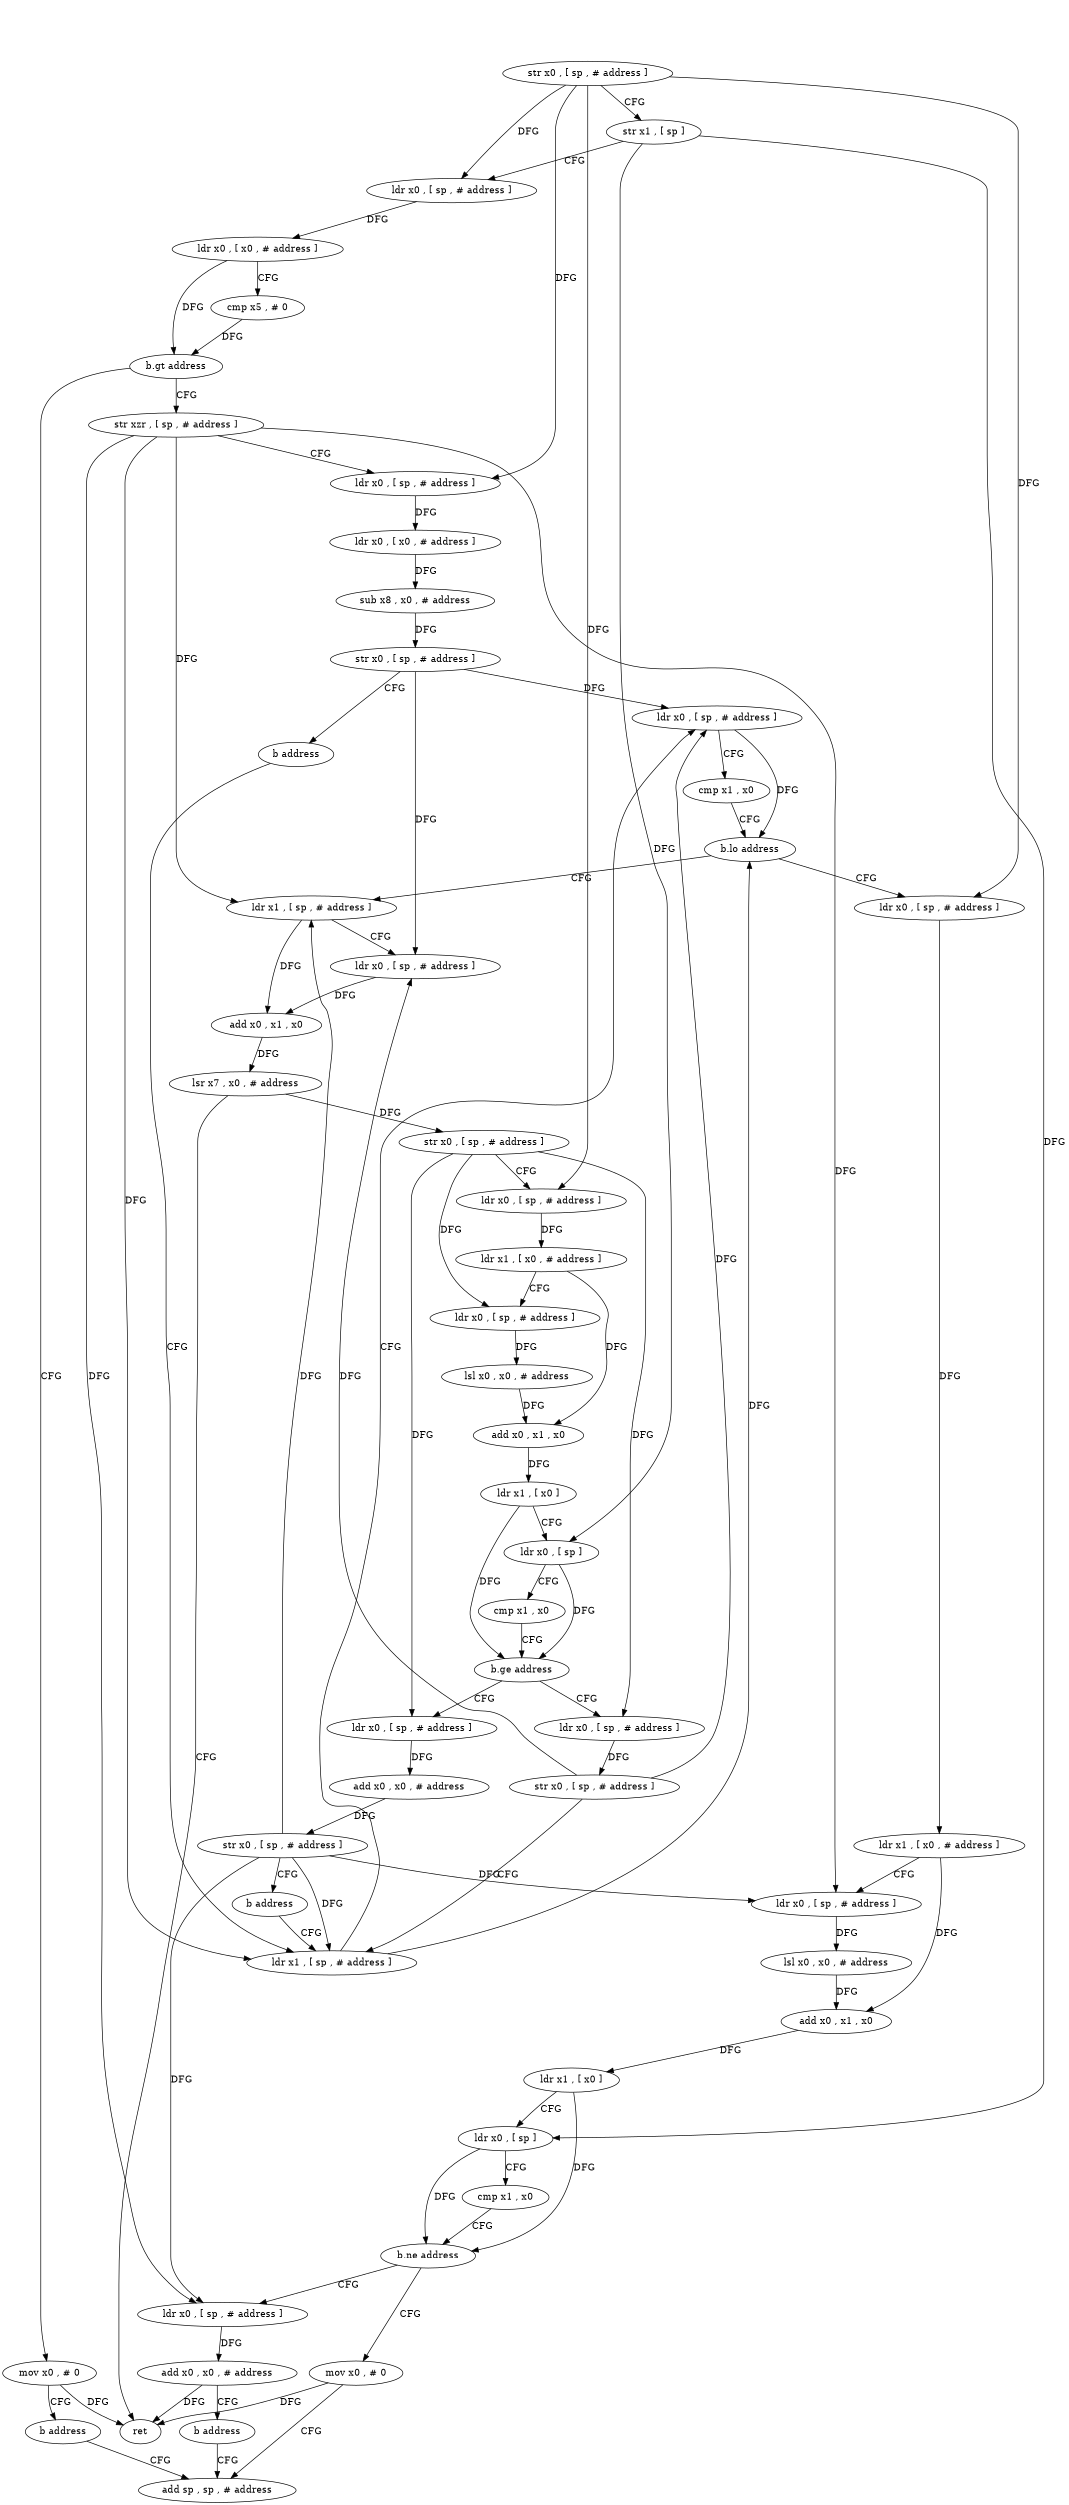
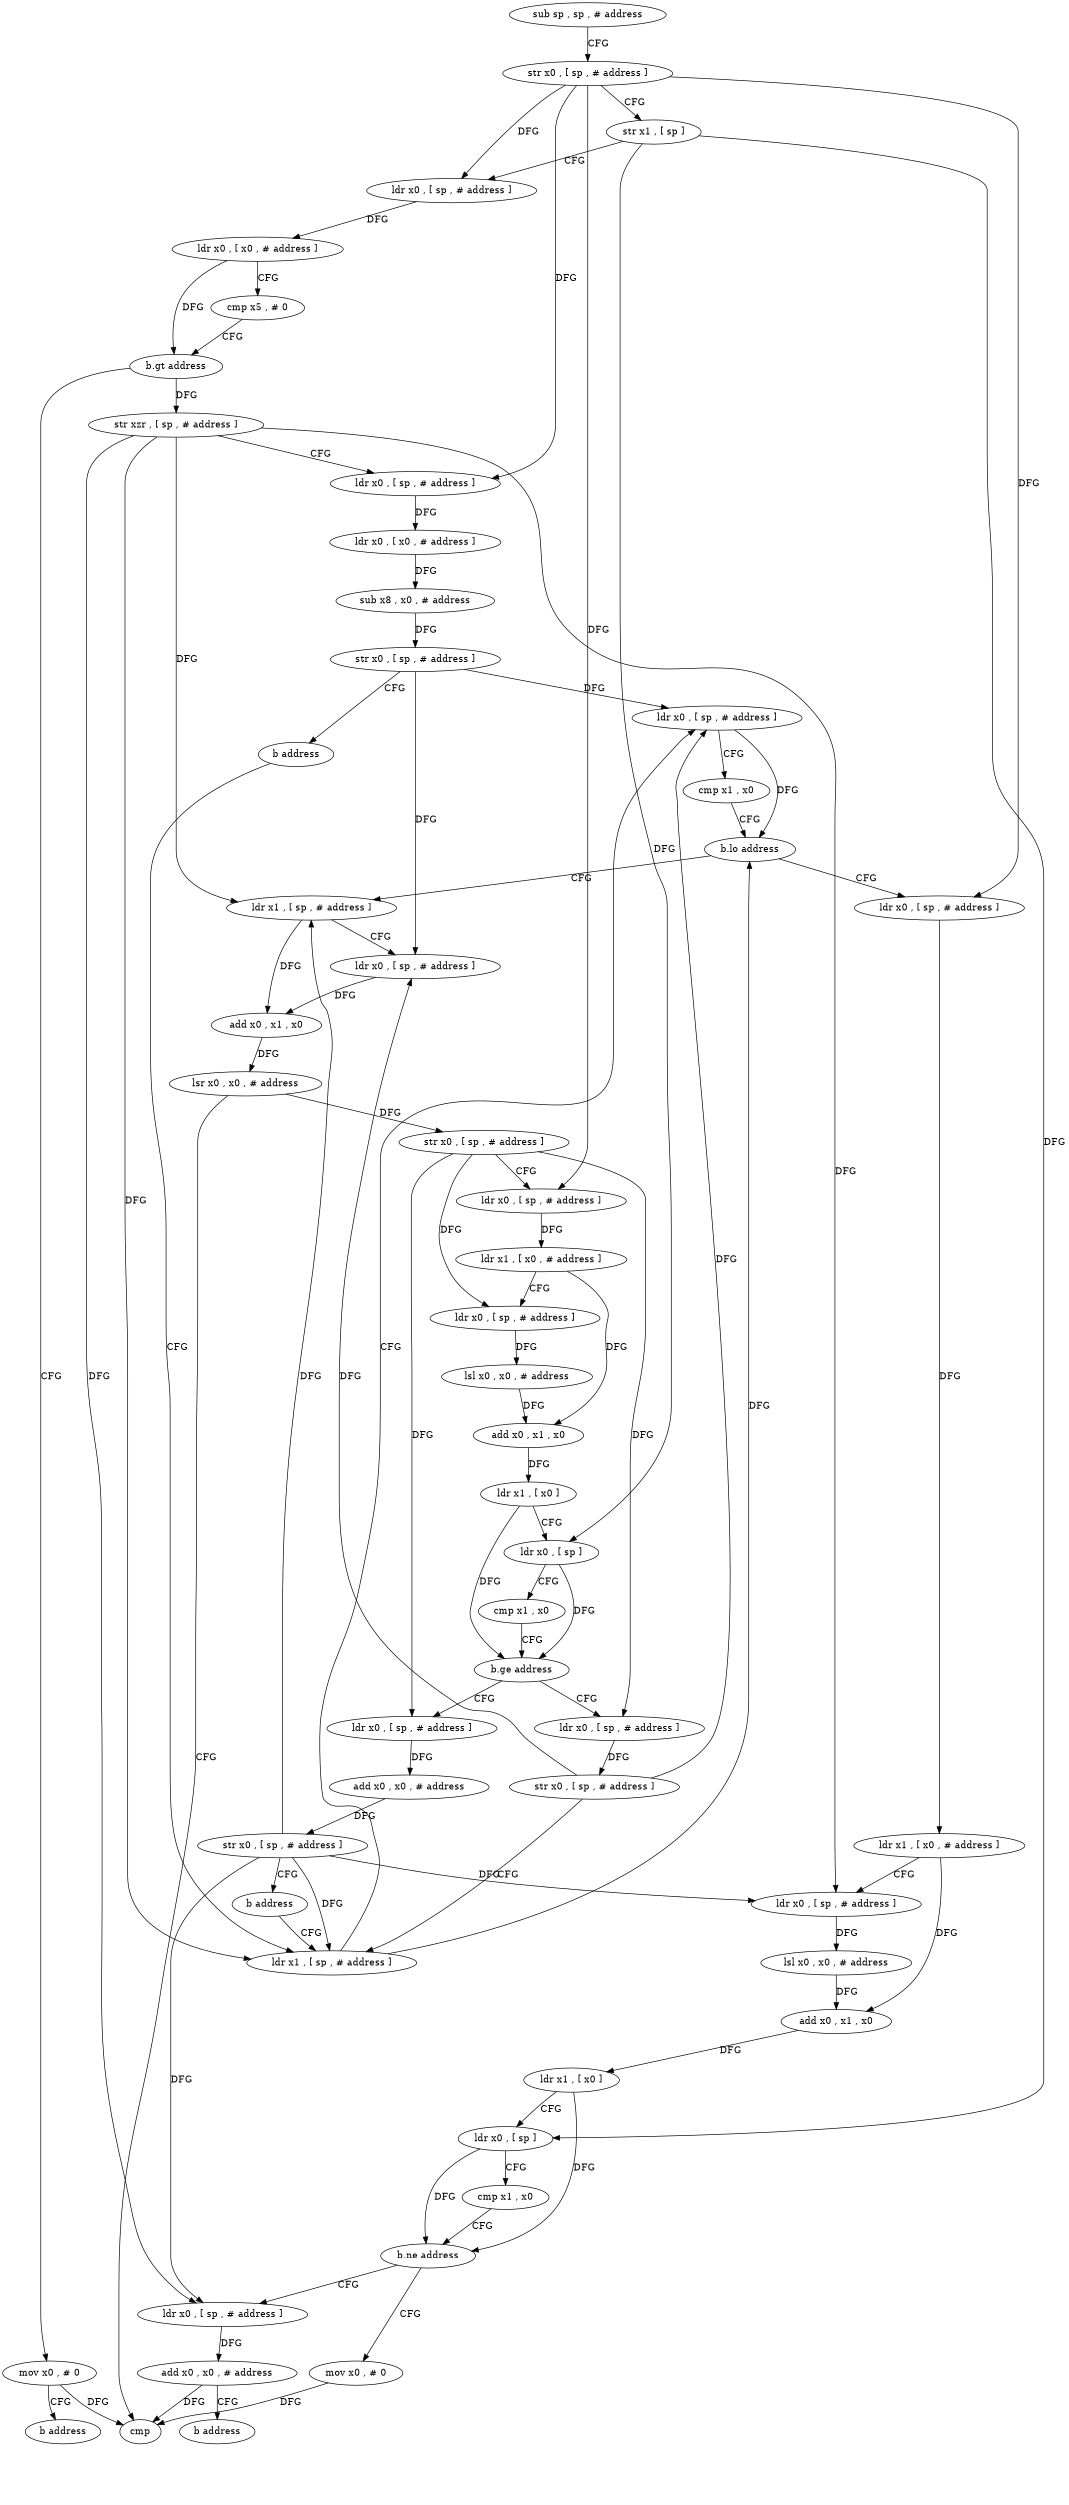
node "sub sp , sp , # address": added
edge "cmp x5 , # 0" -> "b.gt address": label "DFG" -> "CFG"
edge "b.gt address" -> "str xzr , [ sp , # address ]": label "CFG" -> "DFG"
node "lsr x7 , x0 , # address": label "lsr x7 , x0 , # address" -> "lsr x0 , x0 , # address"
node "ret": label "ret" -> "cmp"
node "add sp , sp , # address": removed
